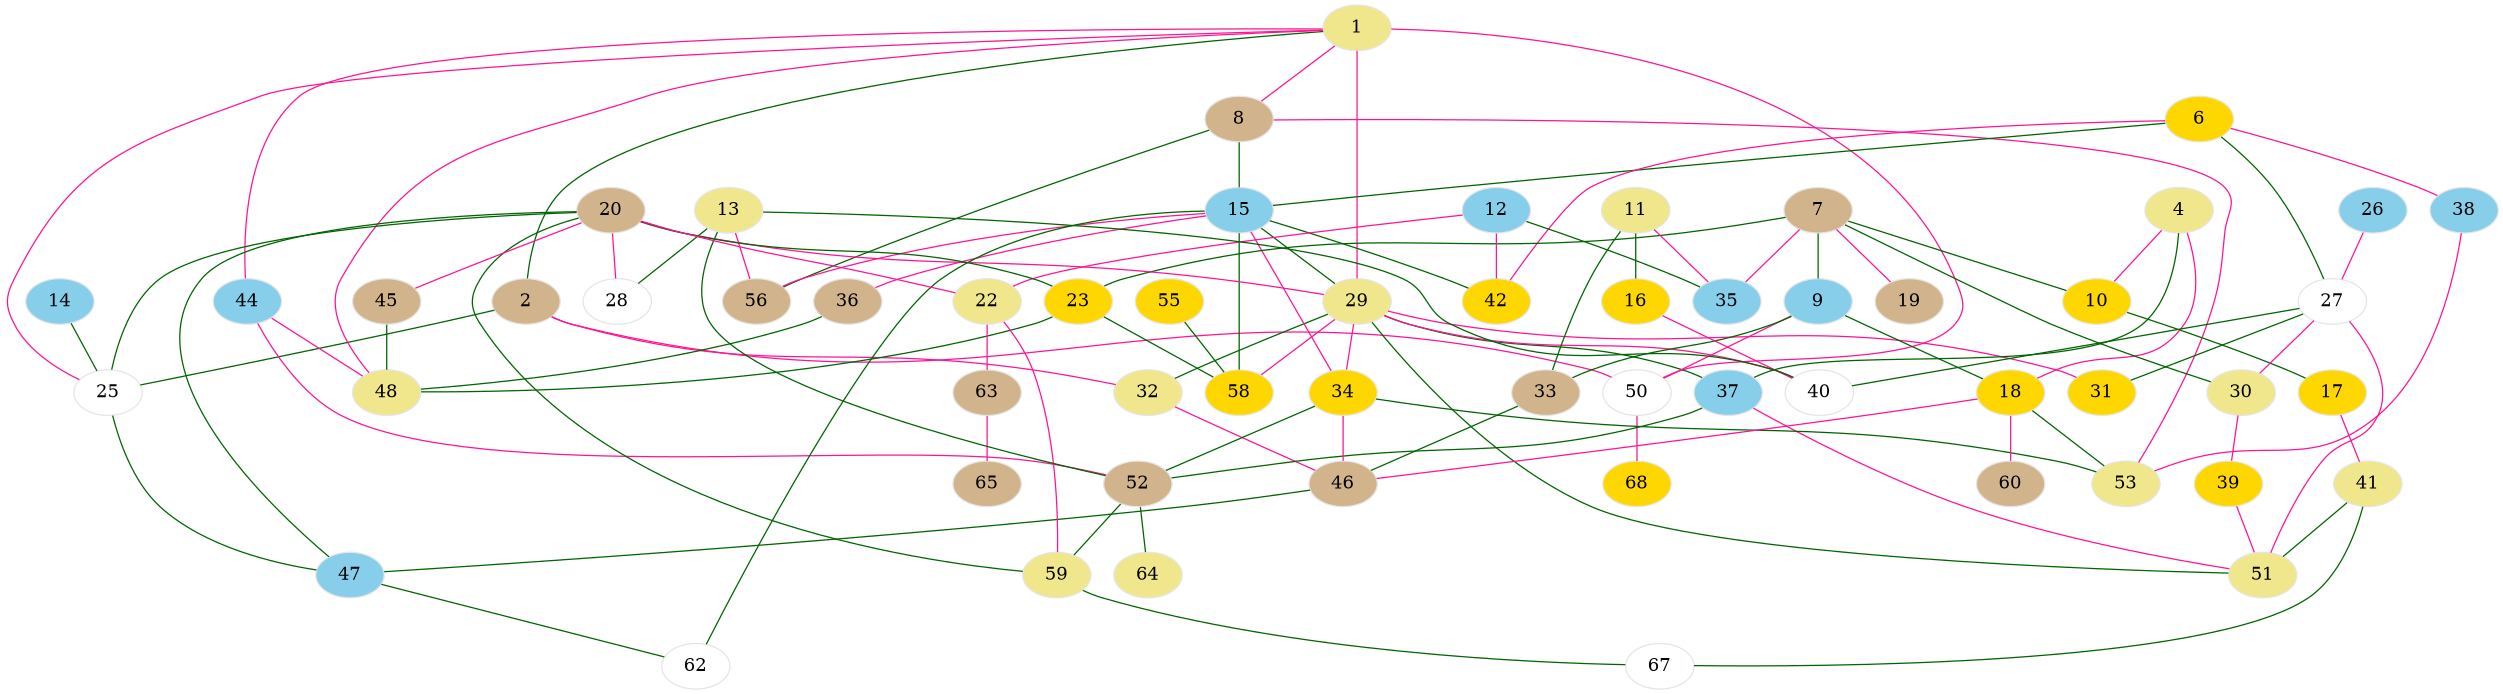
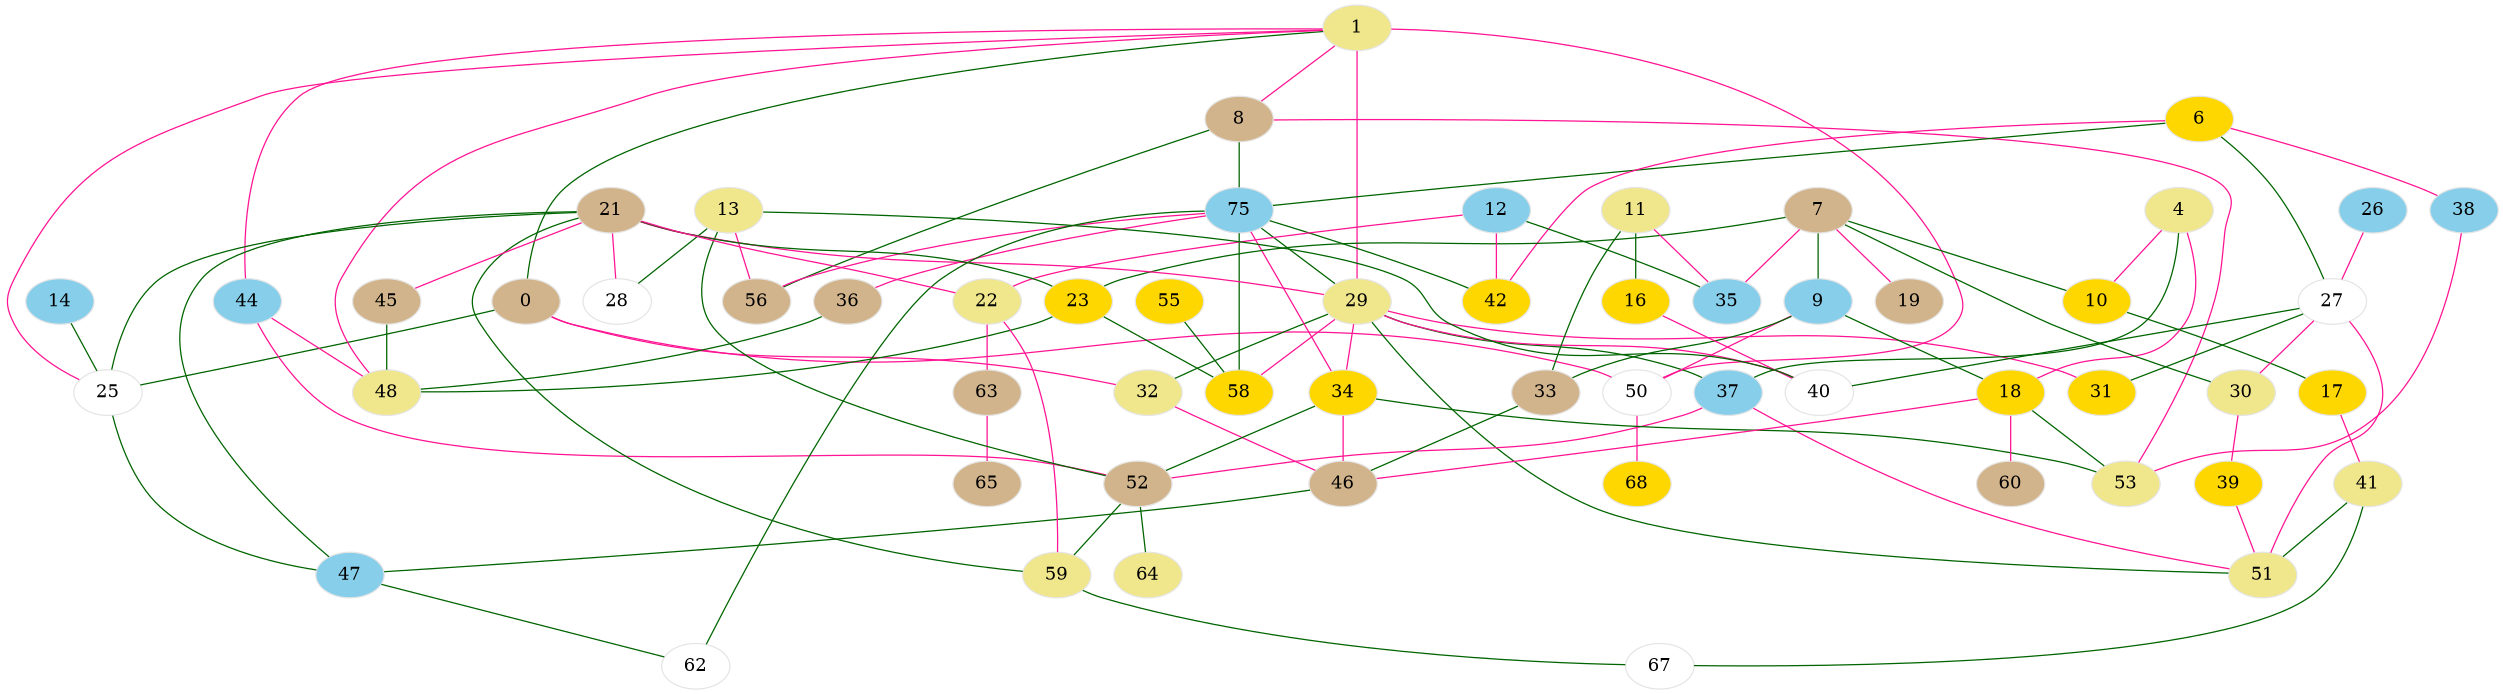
node "20": label "20" -> "21"
node "15": label "15" -> "75"
node "2": label "2" -> "0"
edge "37" -- "52": color darkgreen -> deeppink
